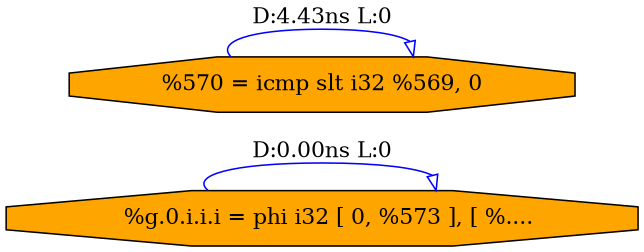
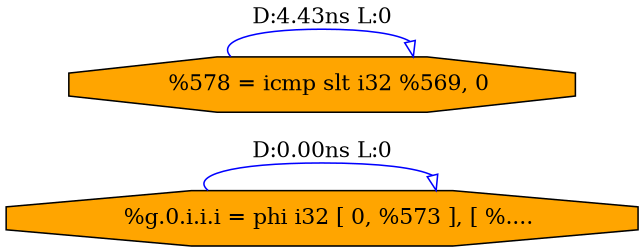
node "%570 = icmp slt i32 %569, 0": label "%570 = icmp slt i32 %569, 0" -> "%578 = icmp slt i32 %569, 0"
